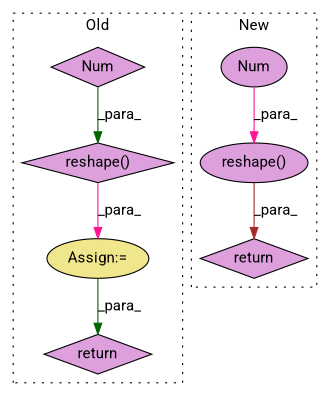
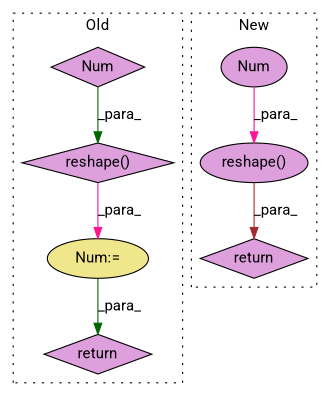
node "Assign:=": label "Assign:=" -> "Num:="
